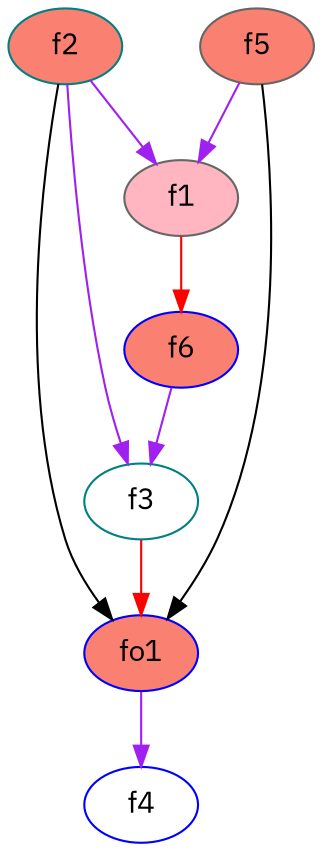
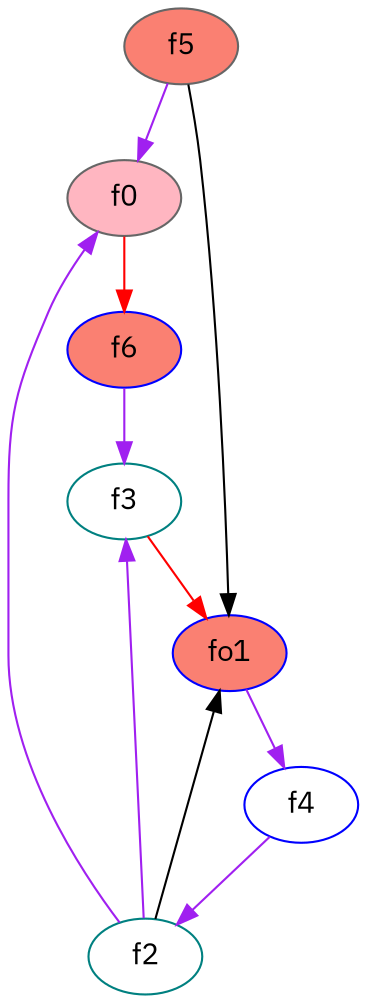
node "f2": fillcolor salmon -> white
node "f1": label "f1" -> "f0"
edge "f4" -> "f2": added
